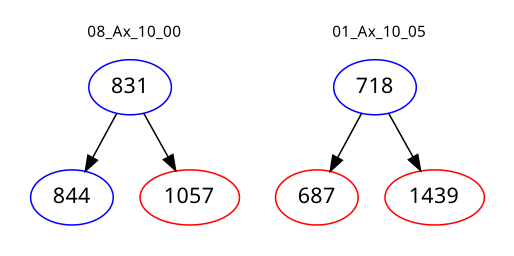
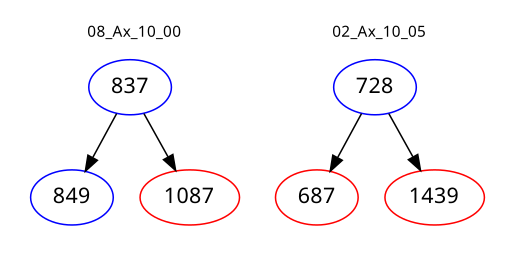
cluster "01_Ax_10_05": label "01_Ax_10_05" -> "02_Ax_10_05"
node "831": label "831" -> "837"
node "718": label "718" -> "728"
node "844": label "844" -> "849"
node "1057": label "1057" -> "1087"
